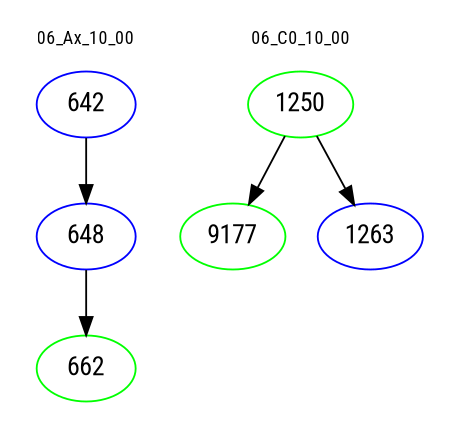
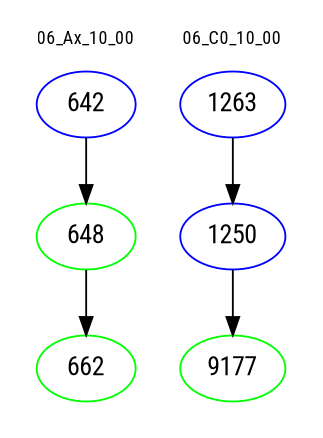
node "1250": color green -> blue
edge "1250" -> "1263": reversed
node "648": color blue -> green
